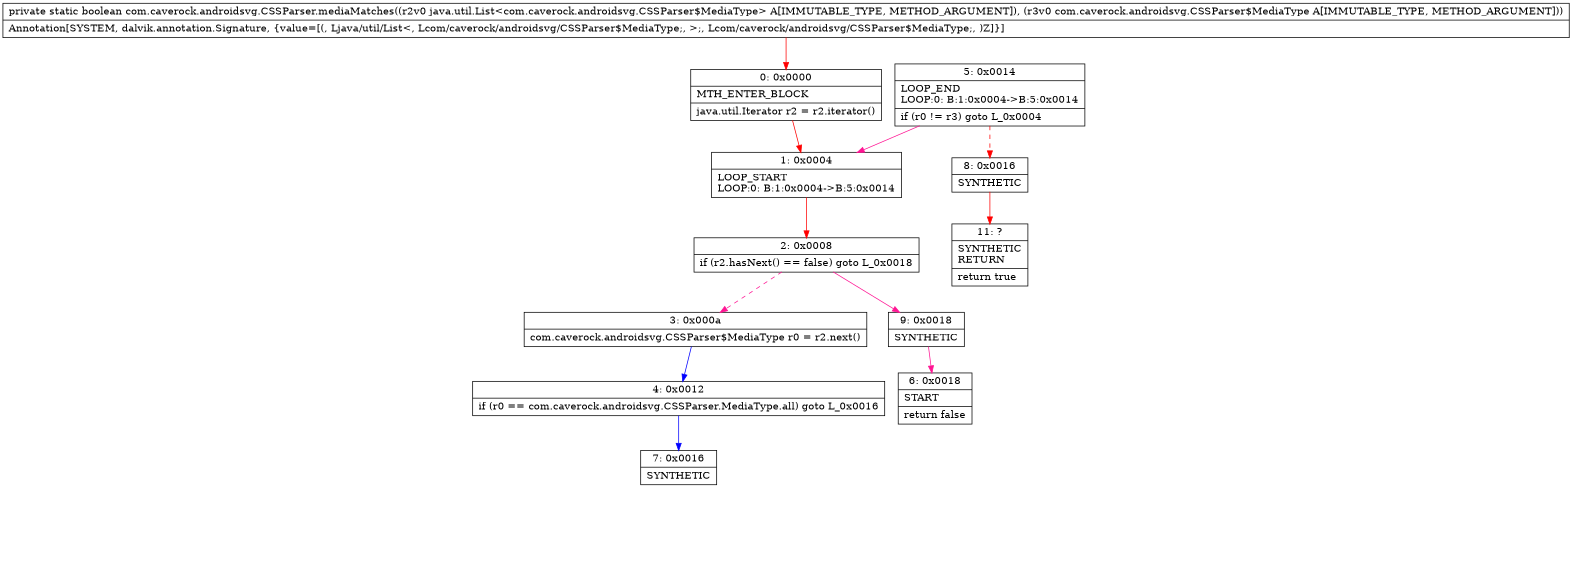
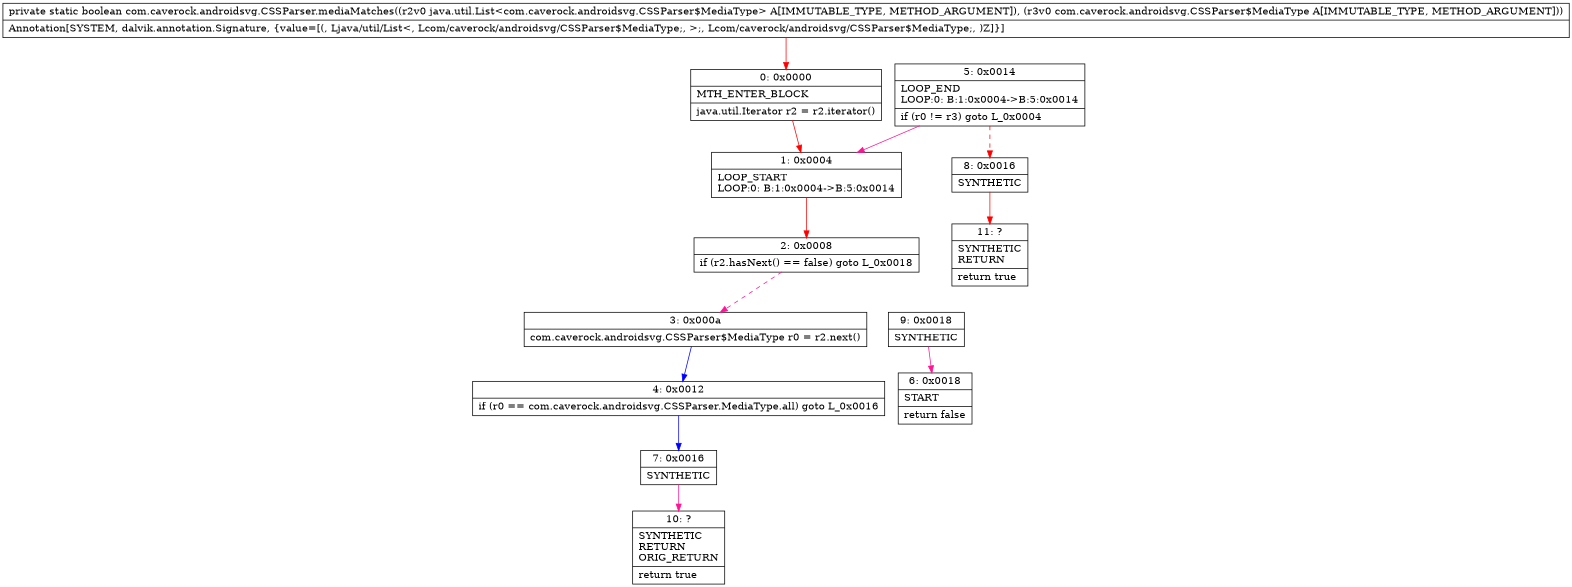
edge "2: 0x0008" -> "9: 0x0018": removed
node "10: ?": added
